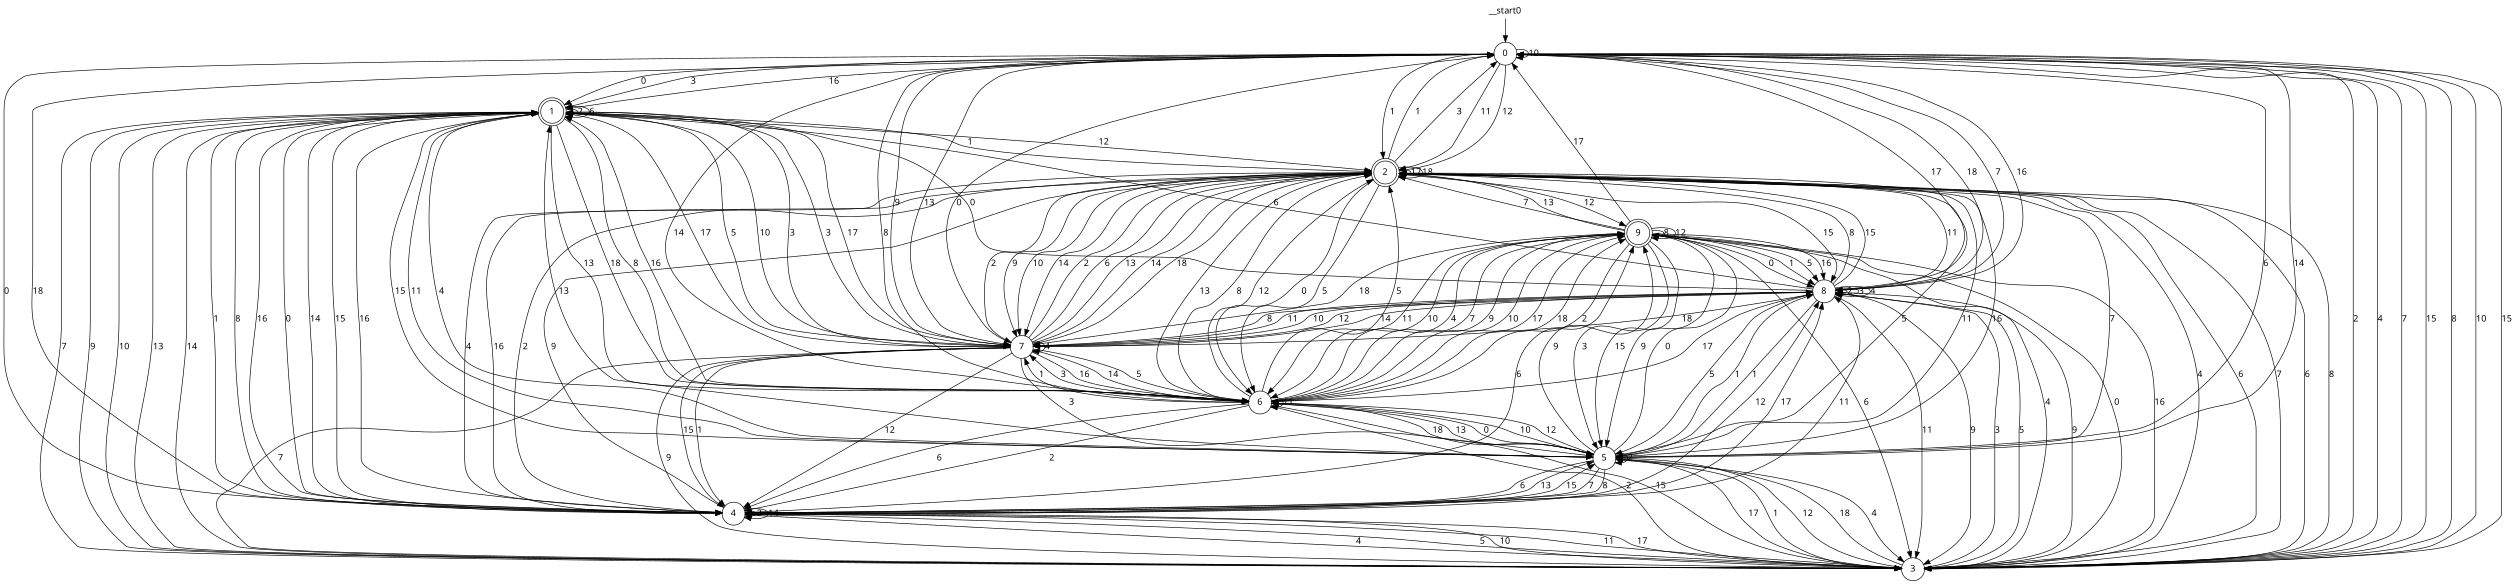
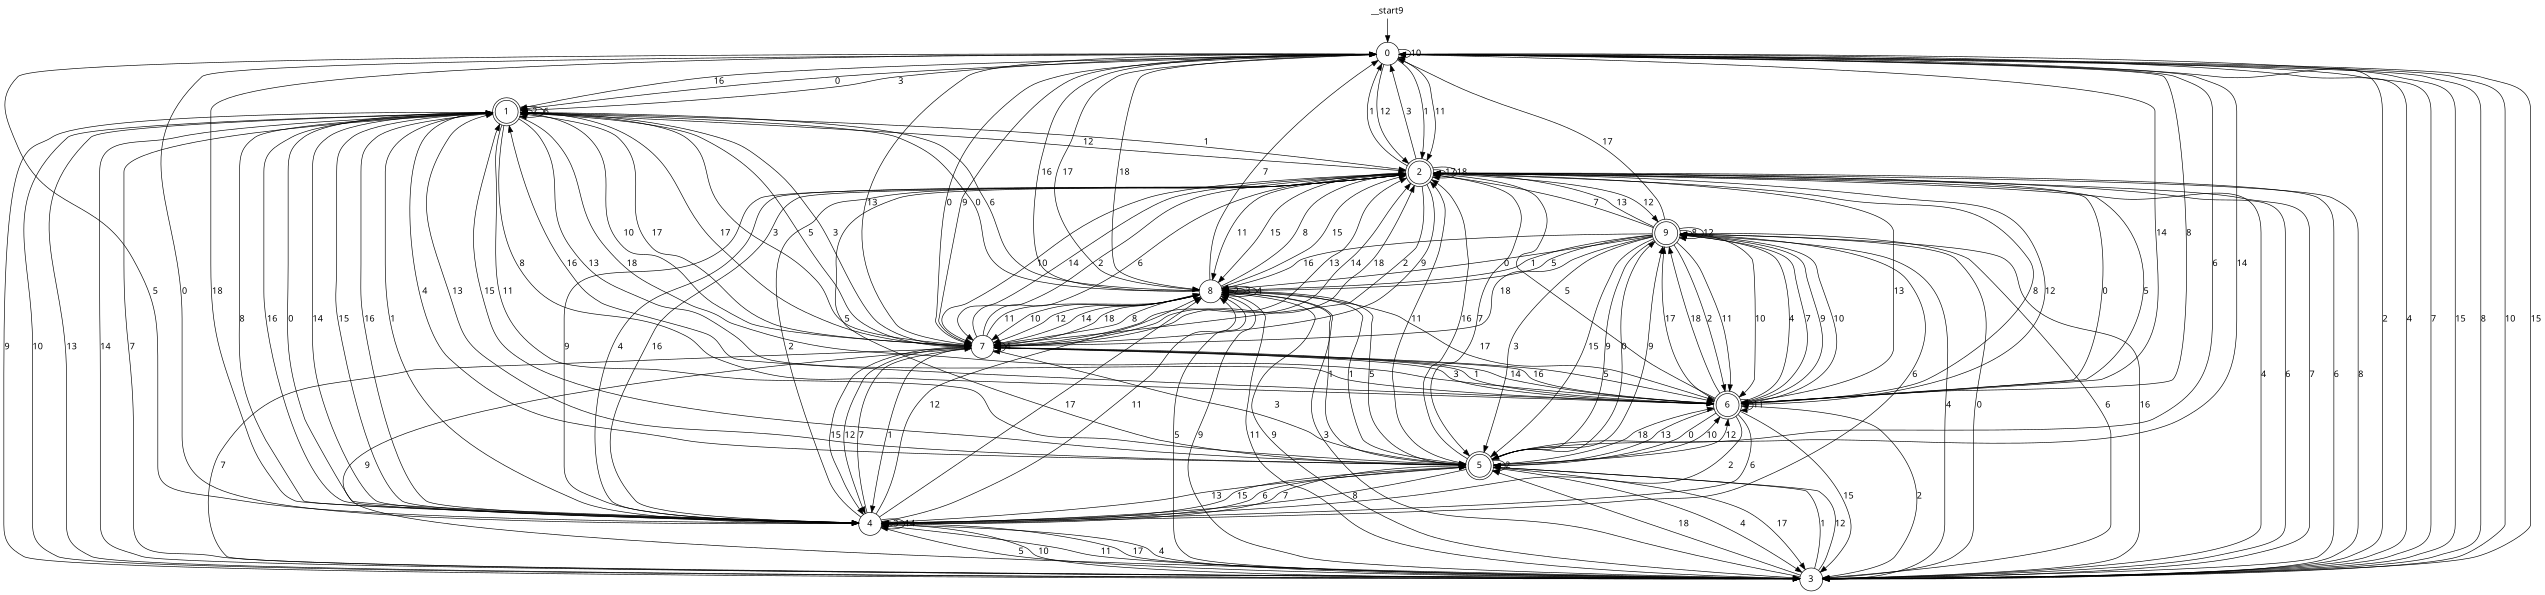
node "__start0": label "__start0" -> "__start9"
edge "0" -> "4": added, label "5"
edge "4" -> "7": added, label "7"
node "6": shape circle -> doublecircle
node "5": shape circle -> doublecircle
